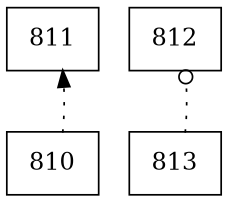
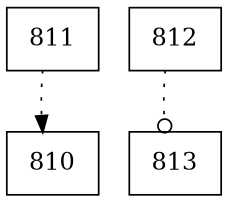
edge "813" -> "812": reversed
edge "810" -> "811": reversed
